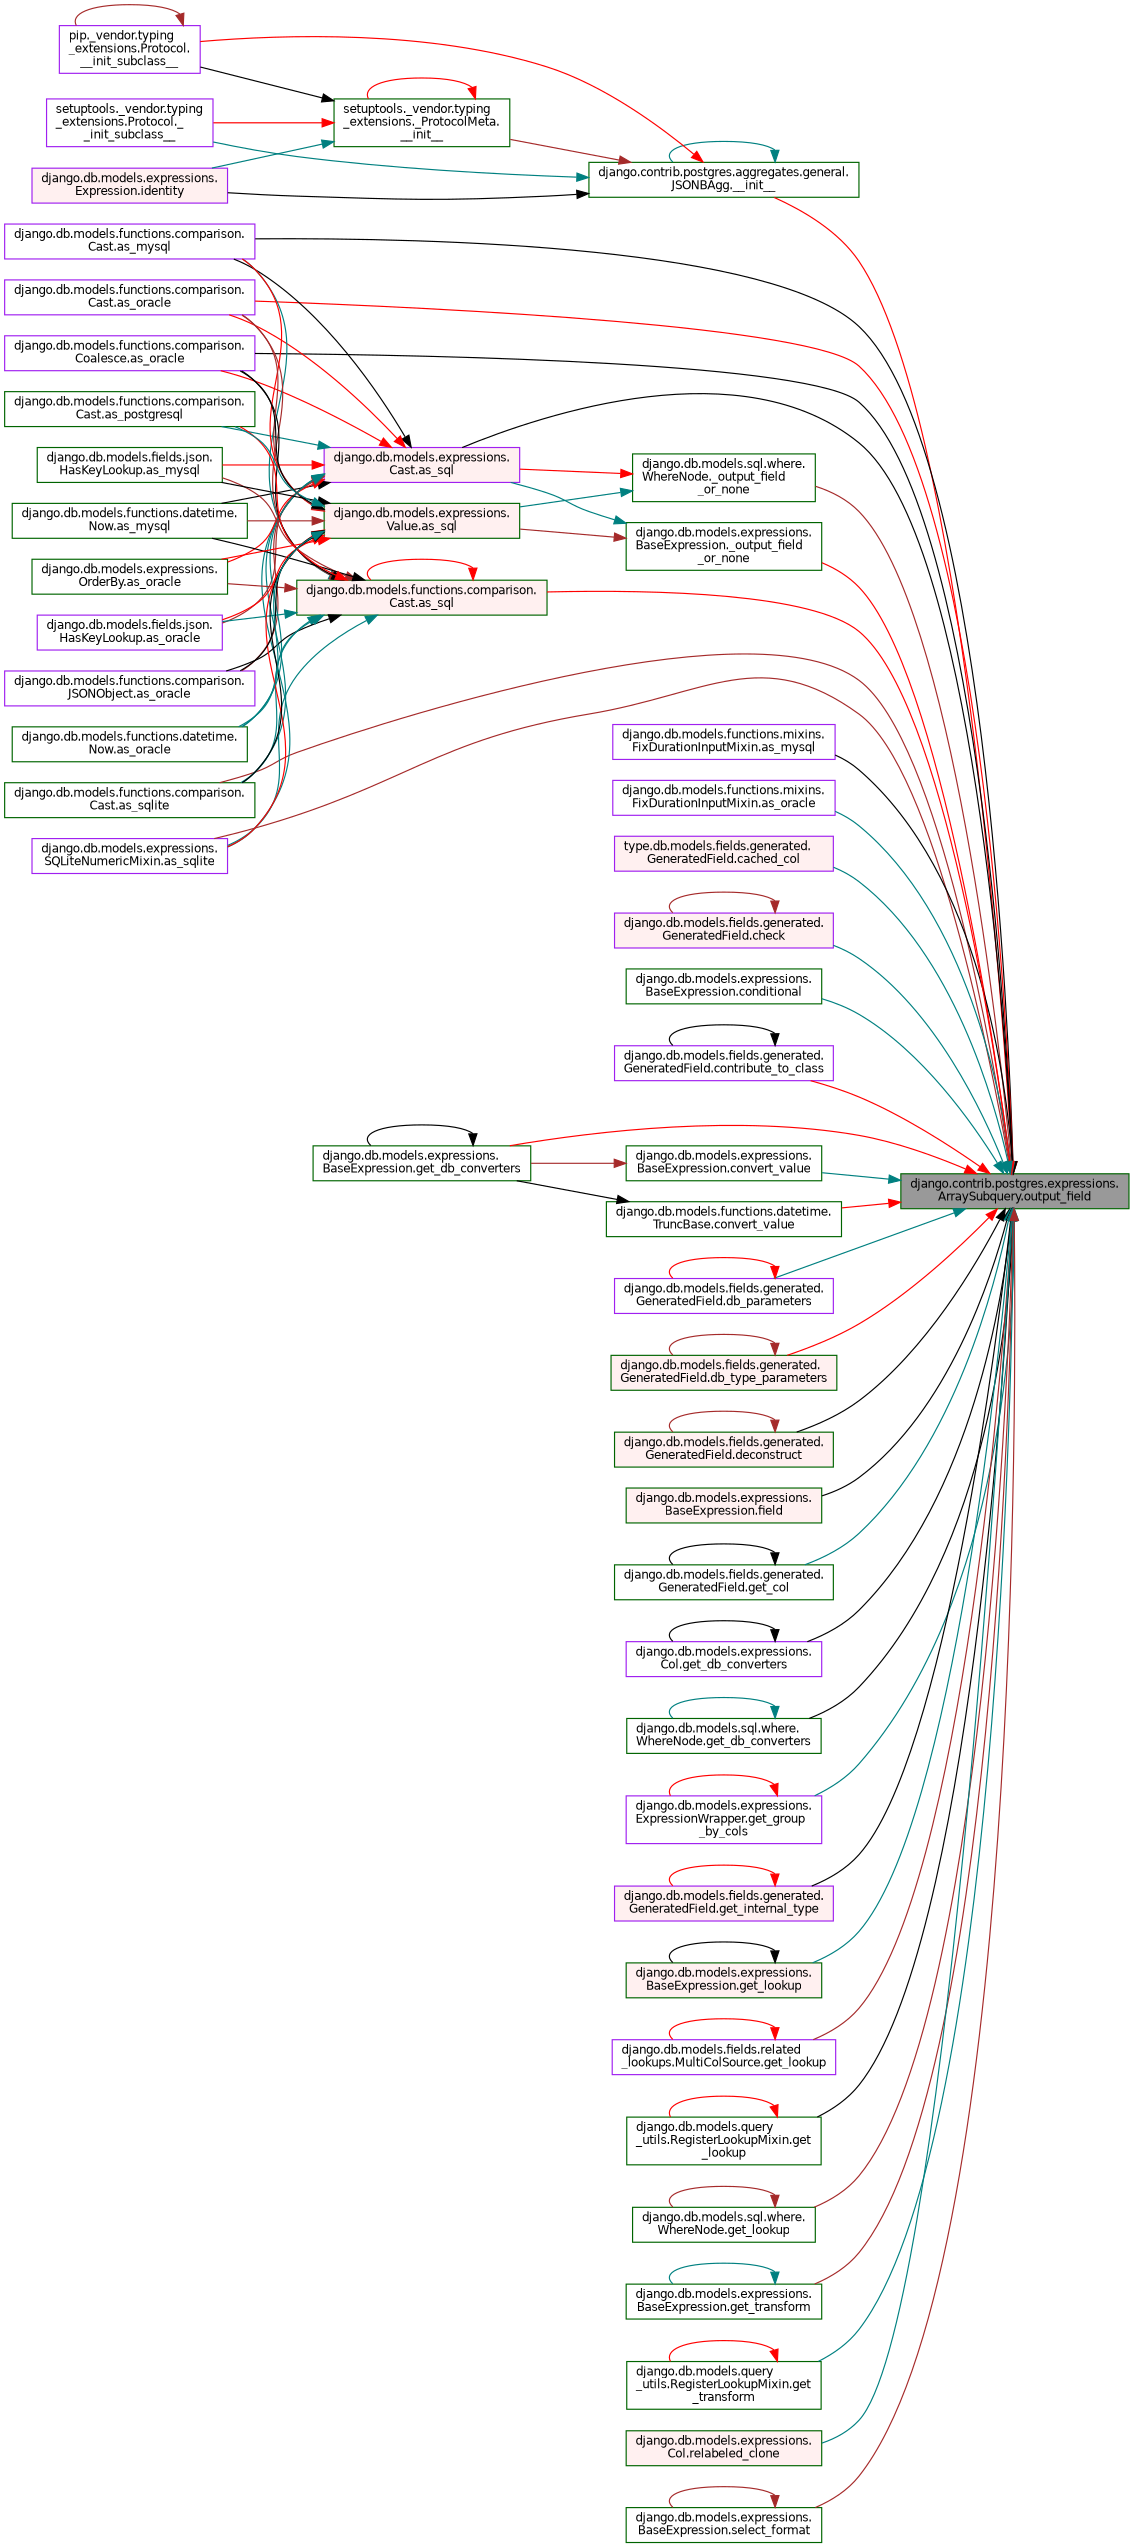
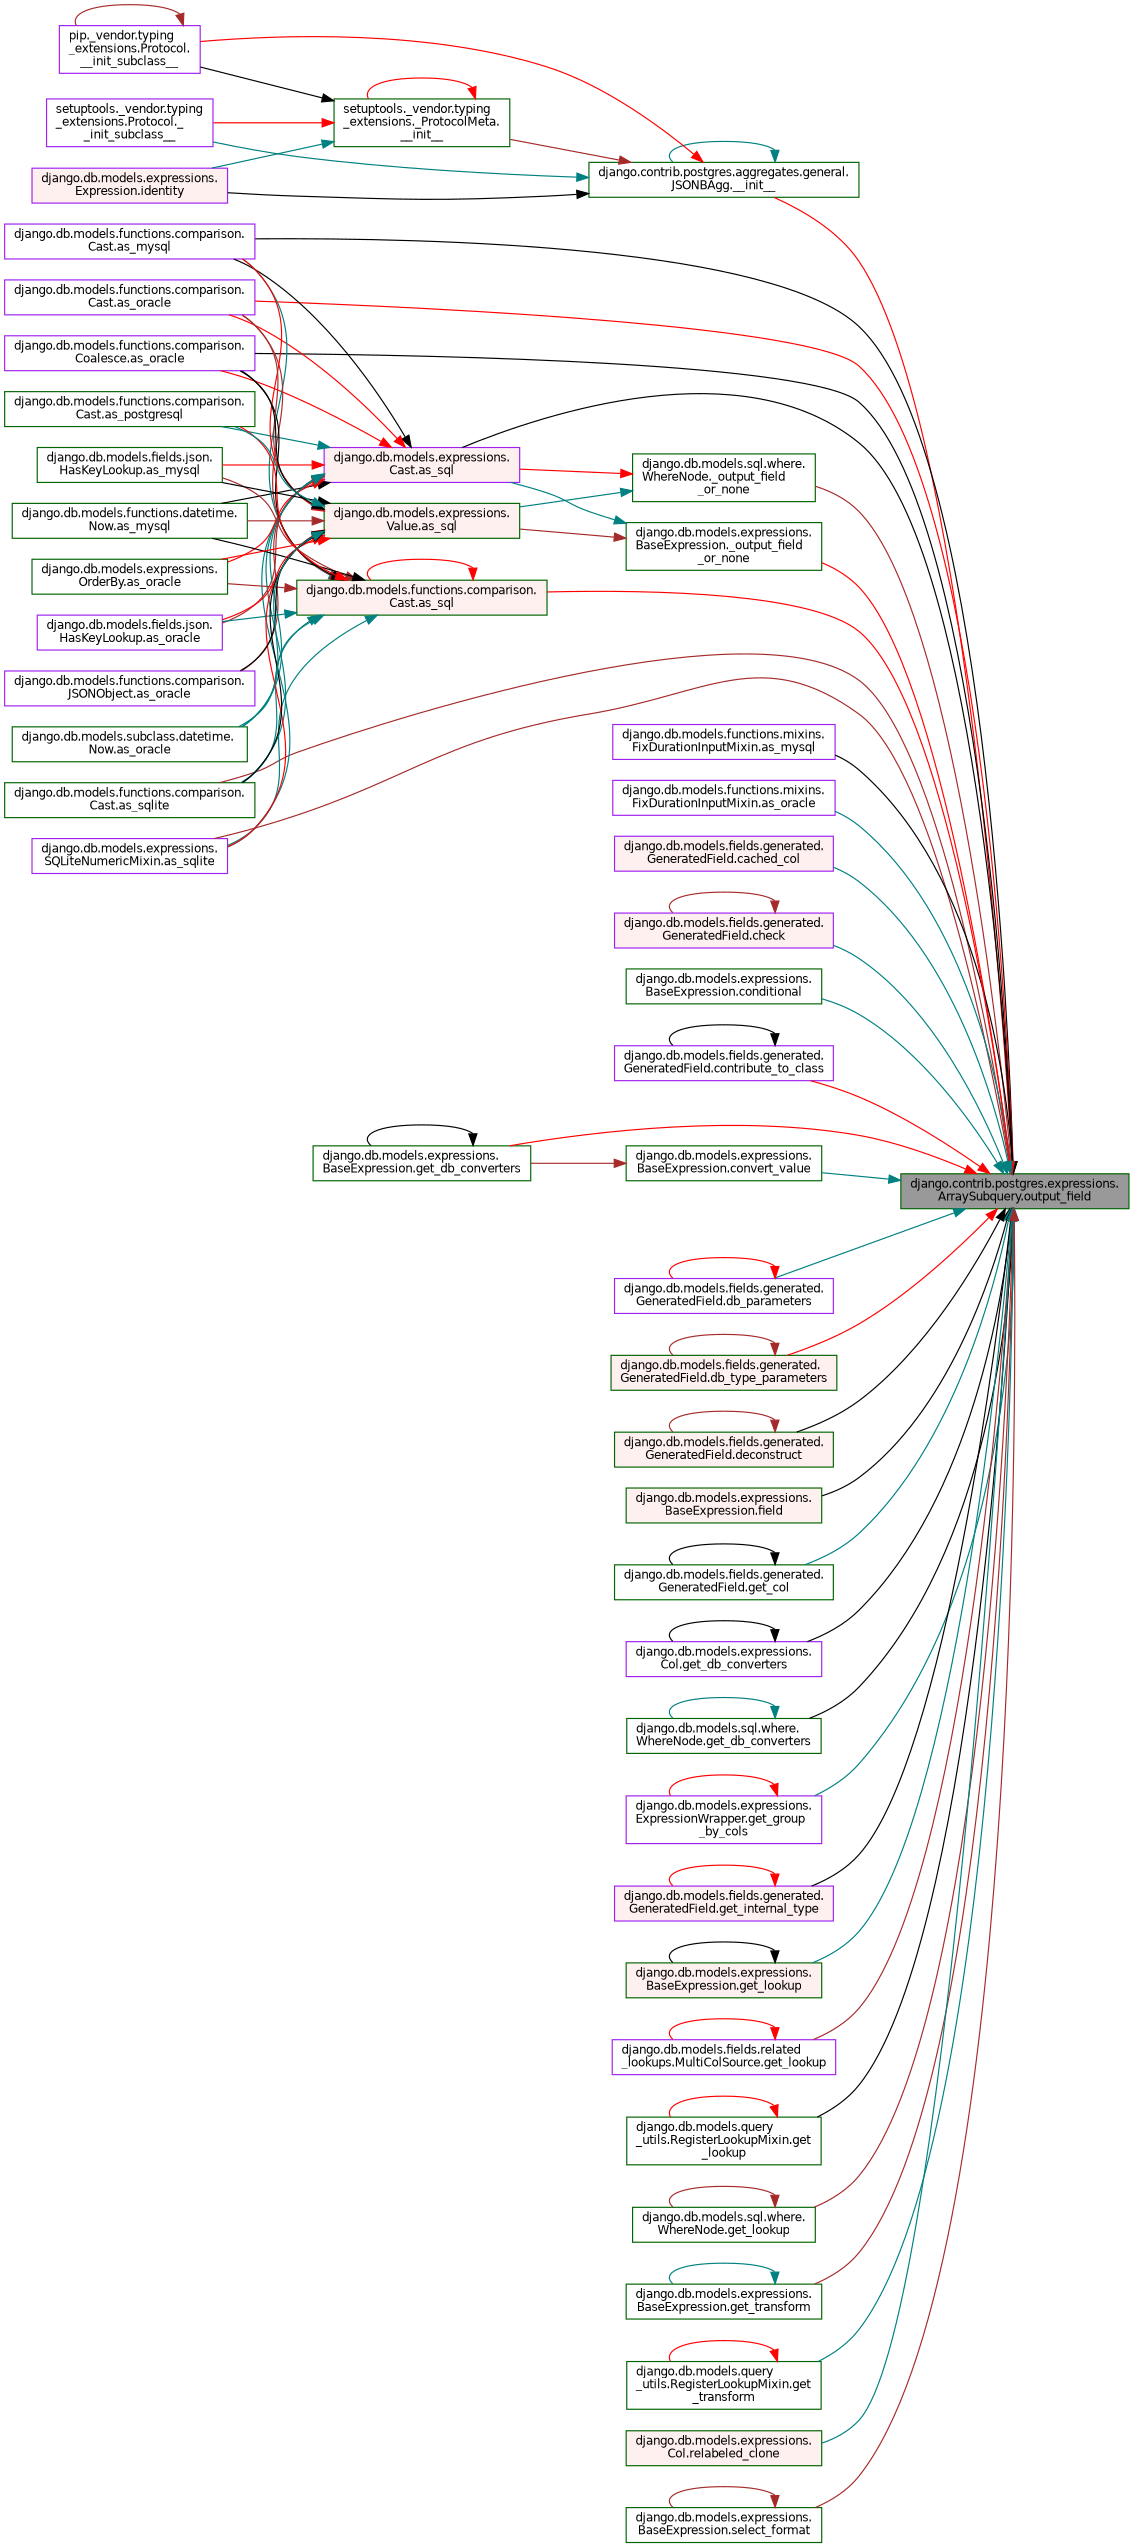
edge "django.db.models.functions.comparison. JSONObject.as_oracle" -> "django.db.models.functions.comparison. Cast.as_sql": removed
node "django.db.models.functions.datetime. Now.as_oracle": label "django.db.models.functions.datetime. Now.as_oracle" -> "django.db.models.subclass.datetime. Now.as_oracle"
node "type.db.models.fields.generated. GeneratedField.cached_col": label "type.db.models.fields.generated. GeneratedField.cached_col" -> "django.db.models.fields.generated. GeneratedField.cached_col"
node "django.db.models.functions.datetime. TruncBase.convert_value": removed
